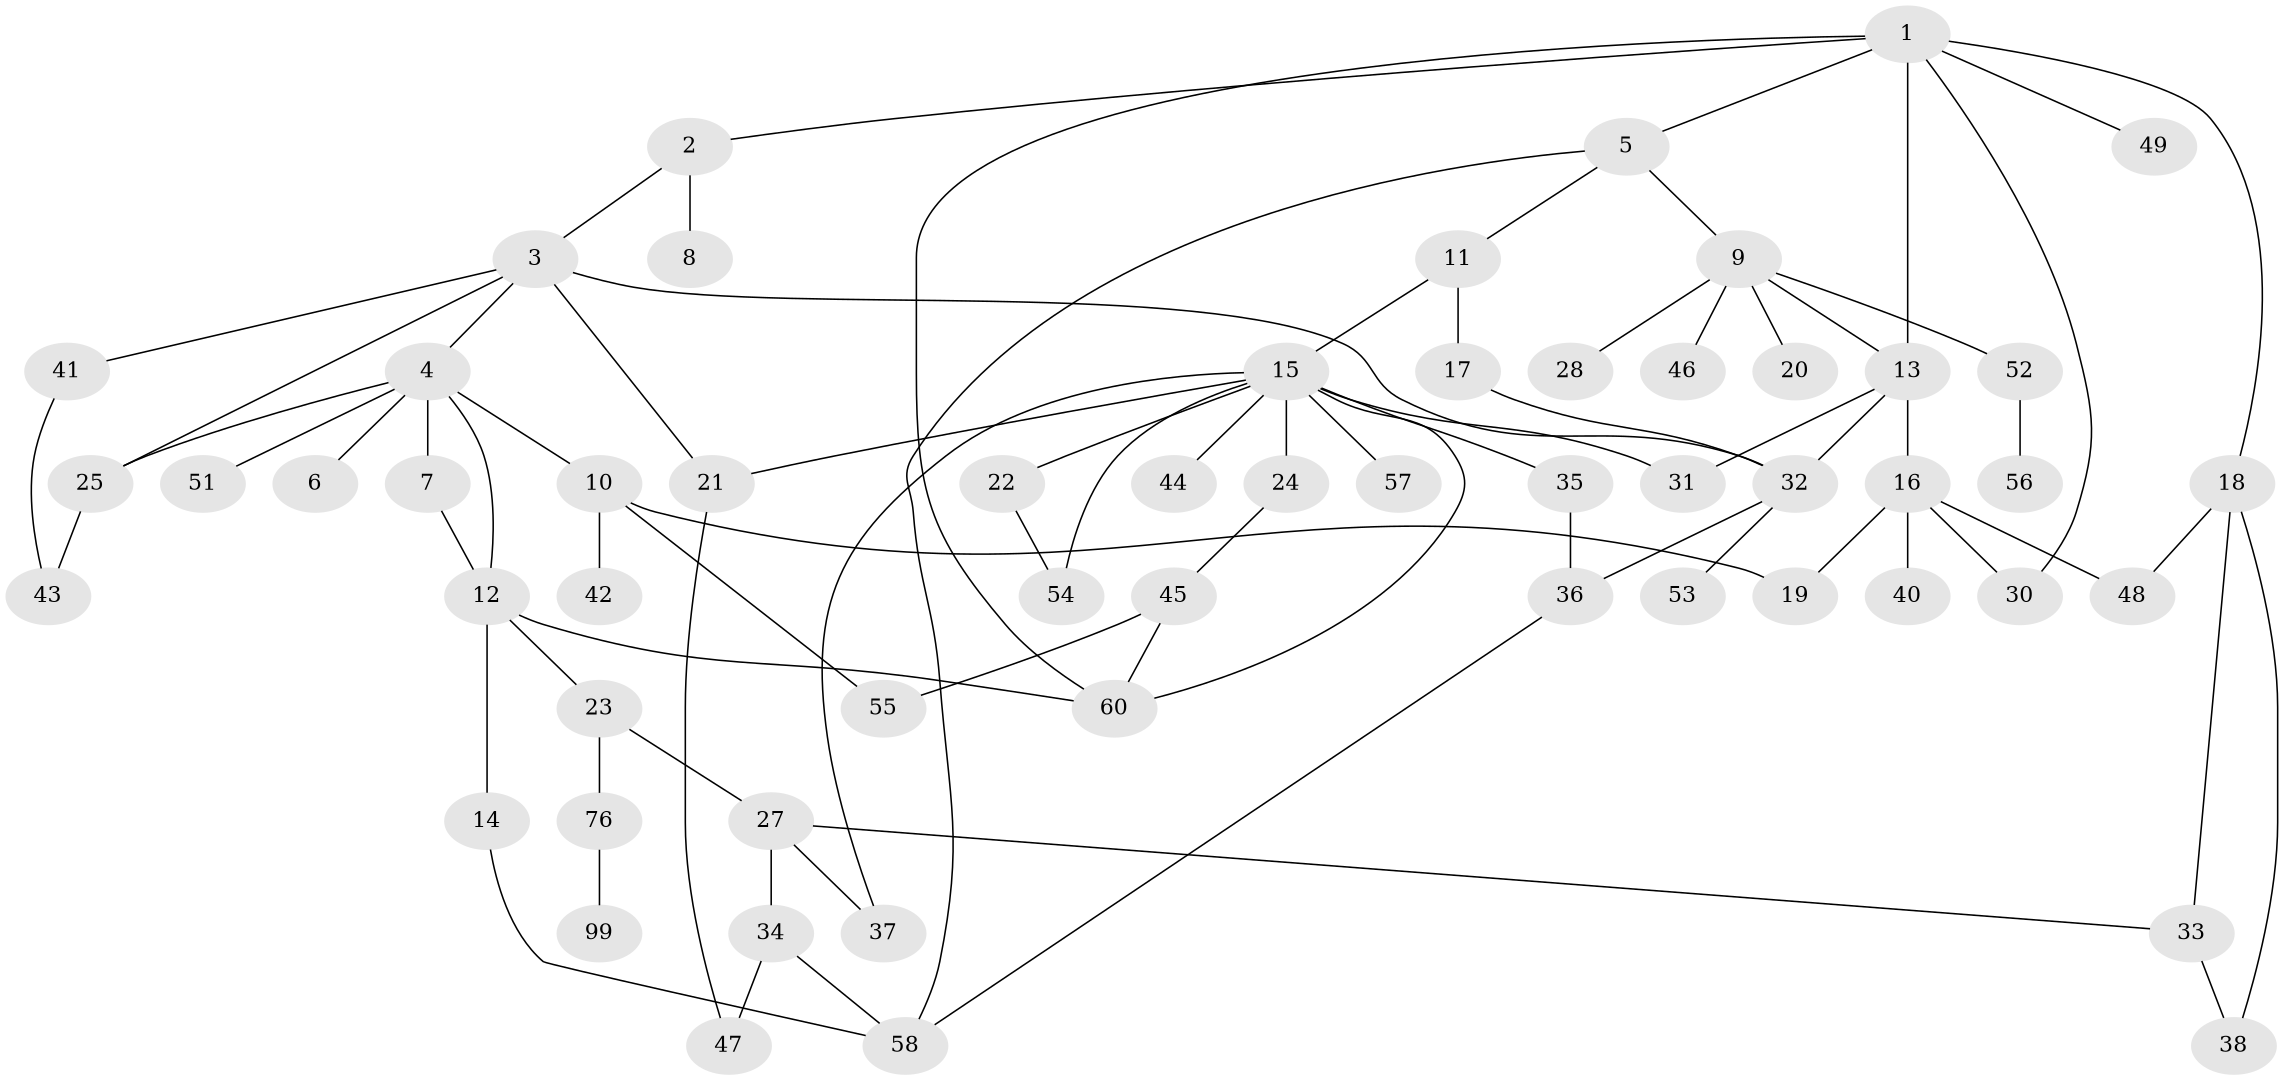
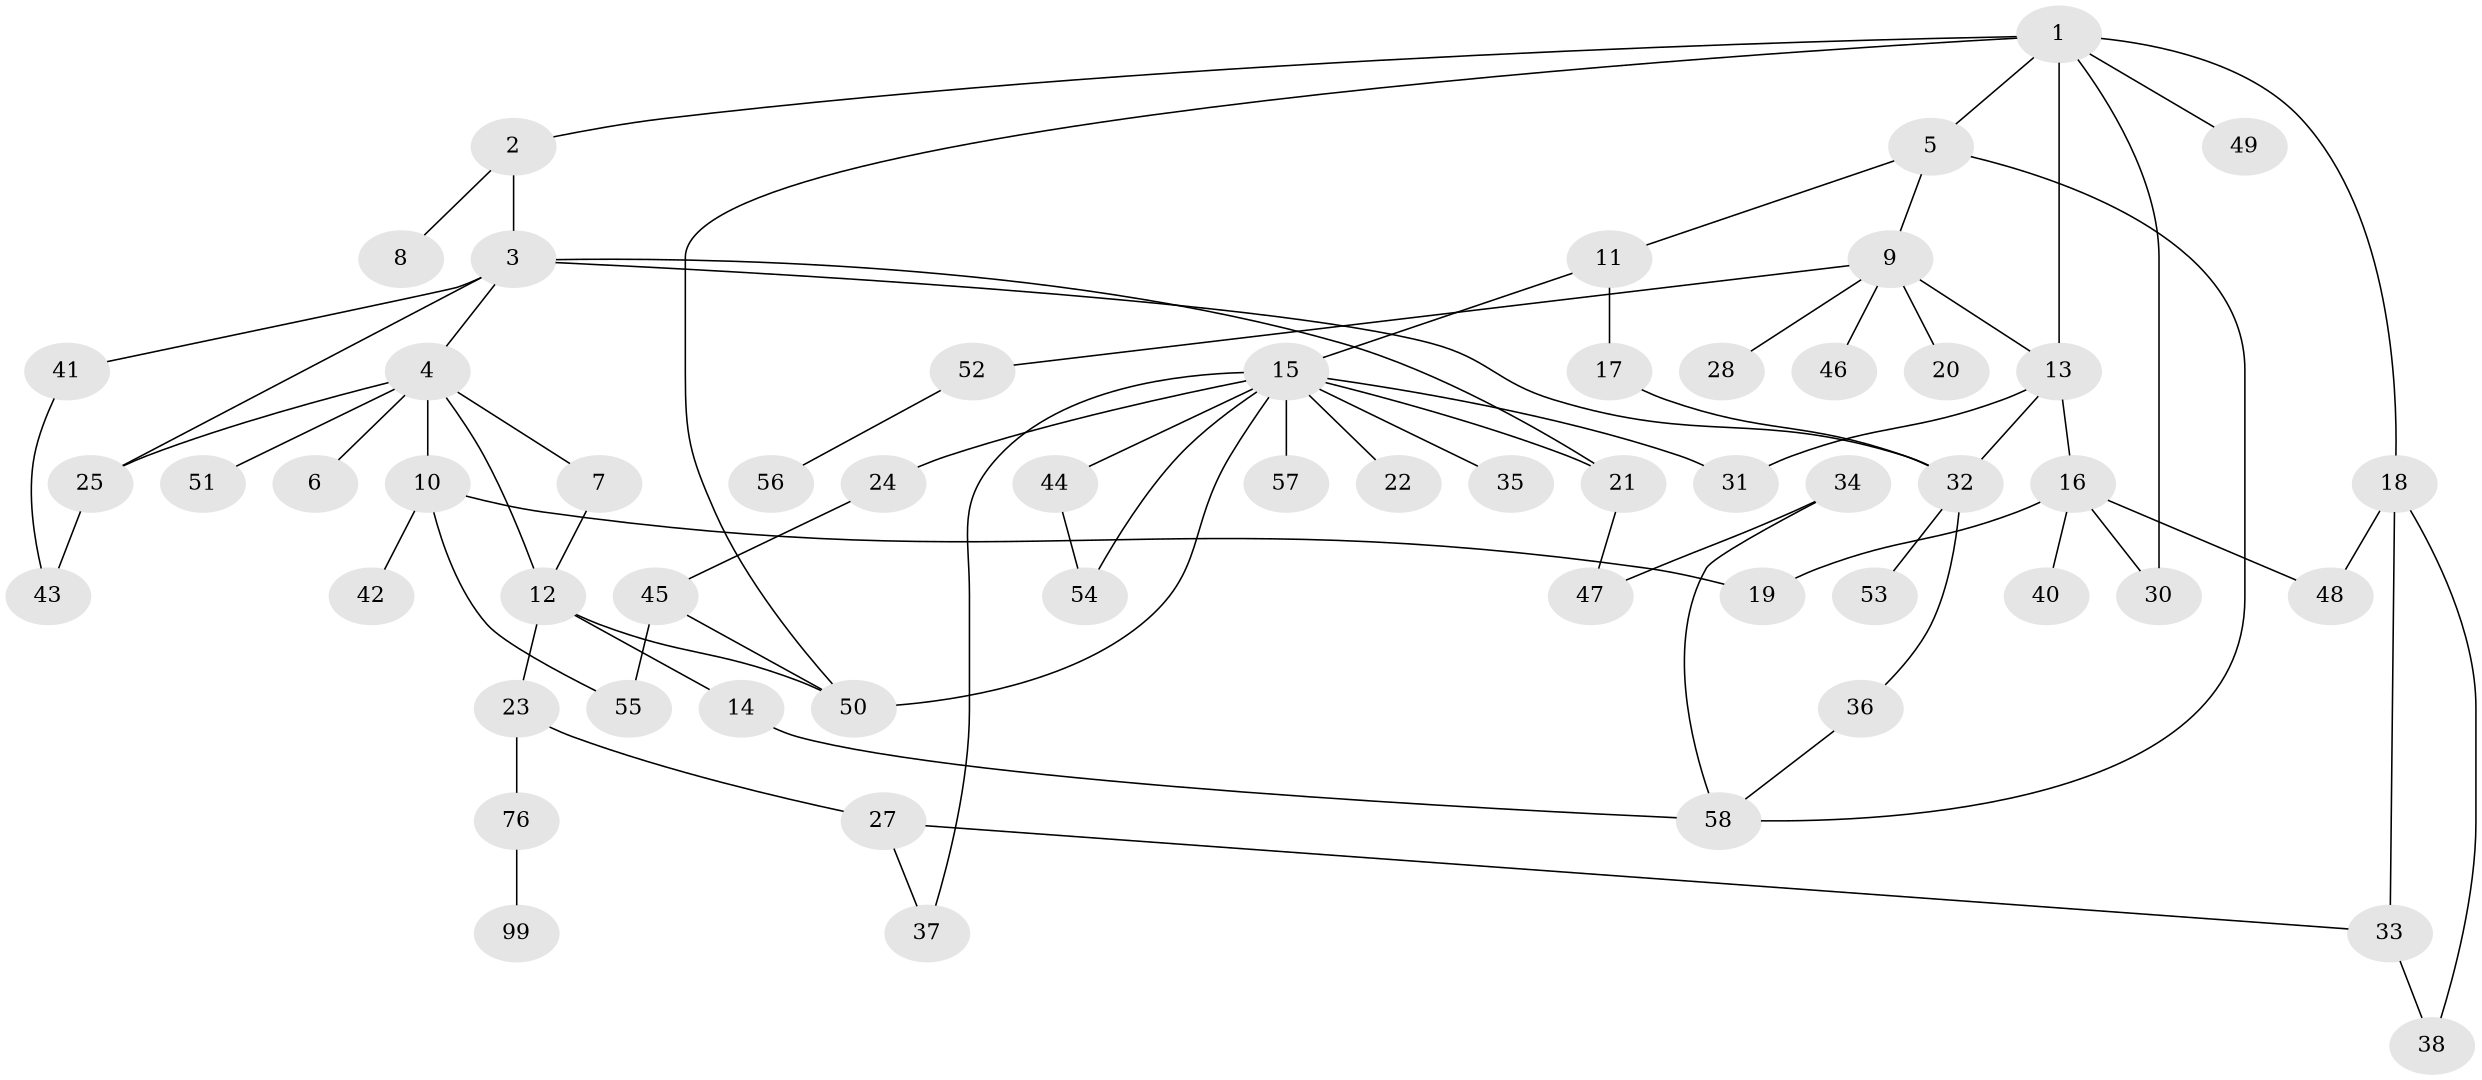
edge "22" -- "54": now "44" -- "54"
edge "35" -- "36": removed
node "60": label "60" -> "50"
edge "27" -- "34": removed
